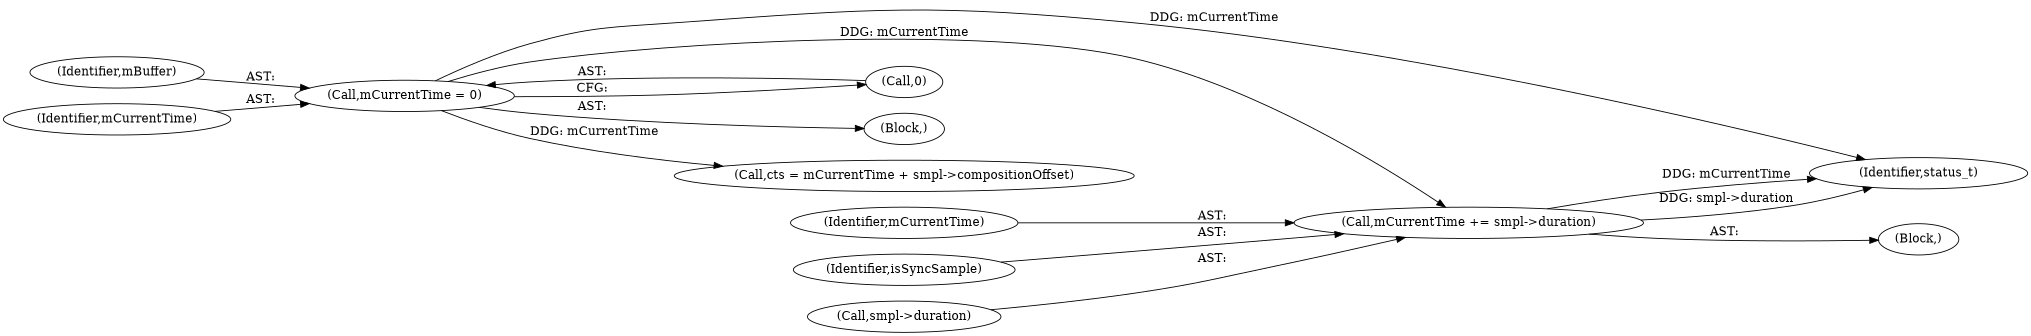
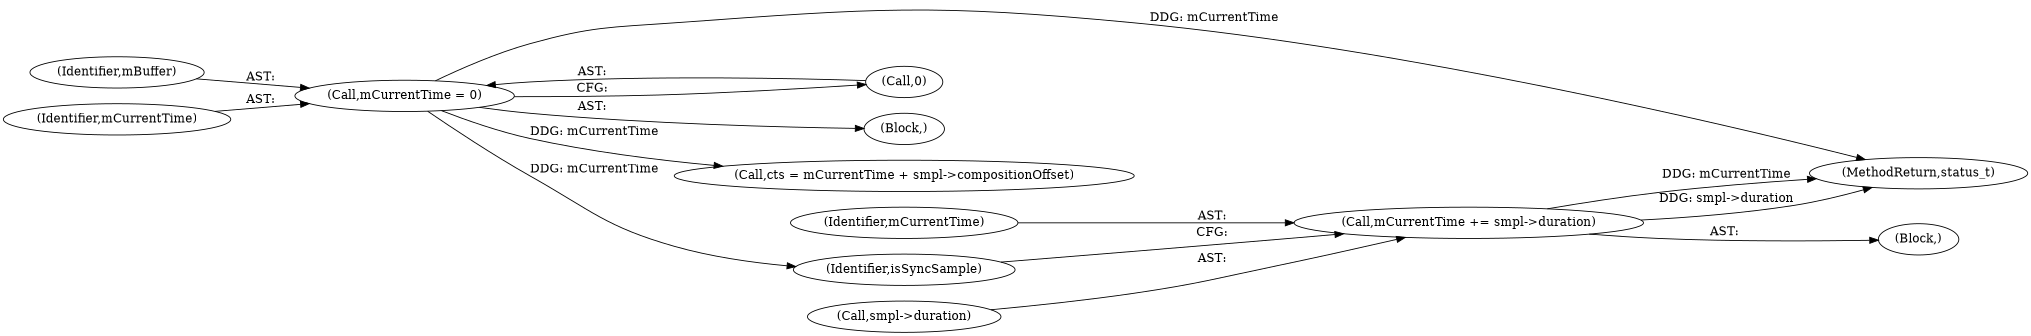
edge "(Call,mCurrentTime = 0)" -> "(Call,mCurrentTime += smpl->duration)": now "(Call,mCurrentTime = 0)" -> "(Identifier,isSyncSample)"
node "(Identifier,status_t)": label "(Identifier,status_t)" -> "(MethodReturn,status_t)"
edge "(Identifier,isSyncSample)" -> "(Call,mCurrentTime += smpl->duration)": label "AST: " -> "CFG: "
